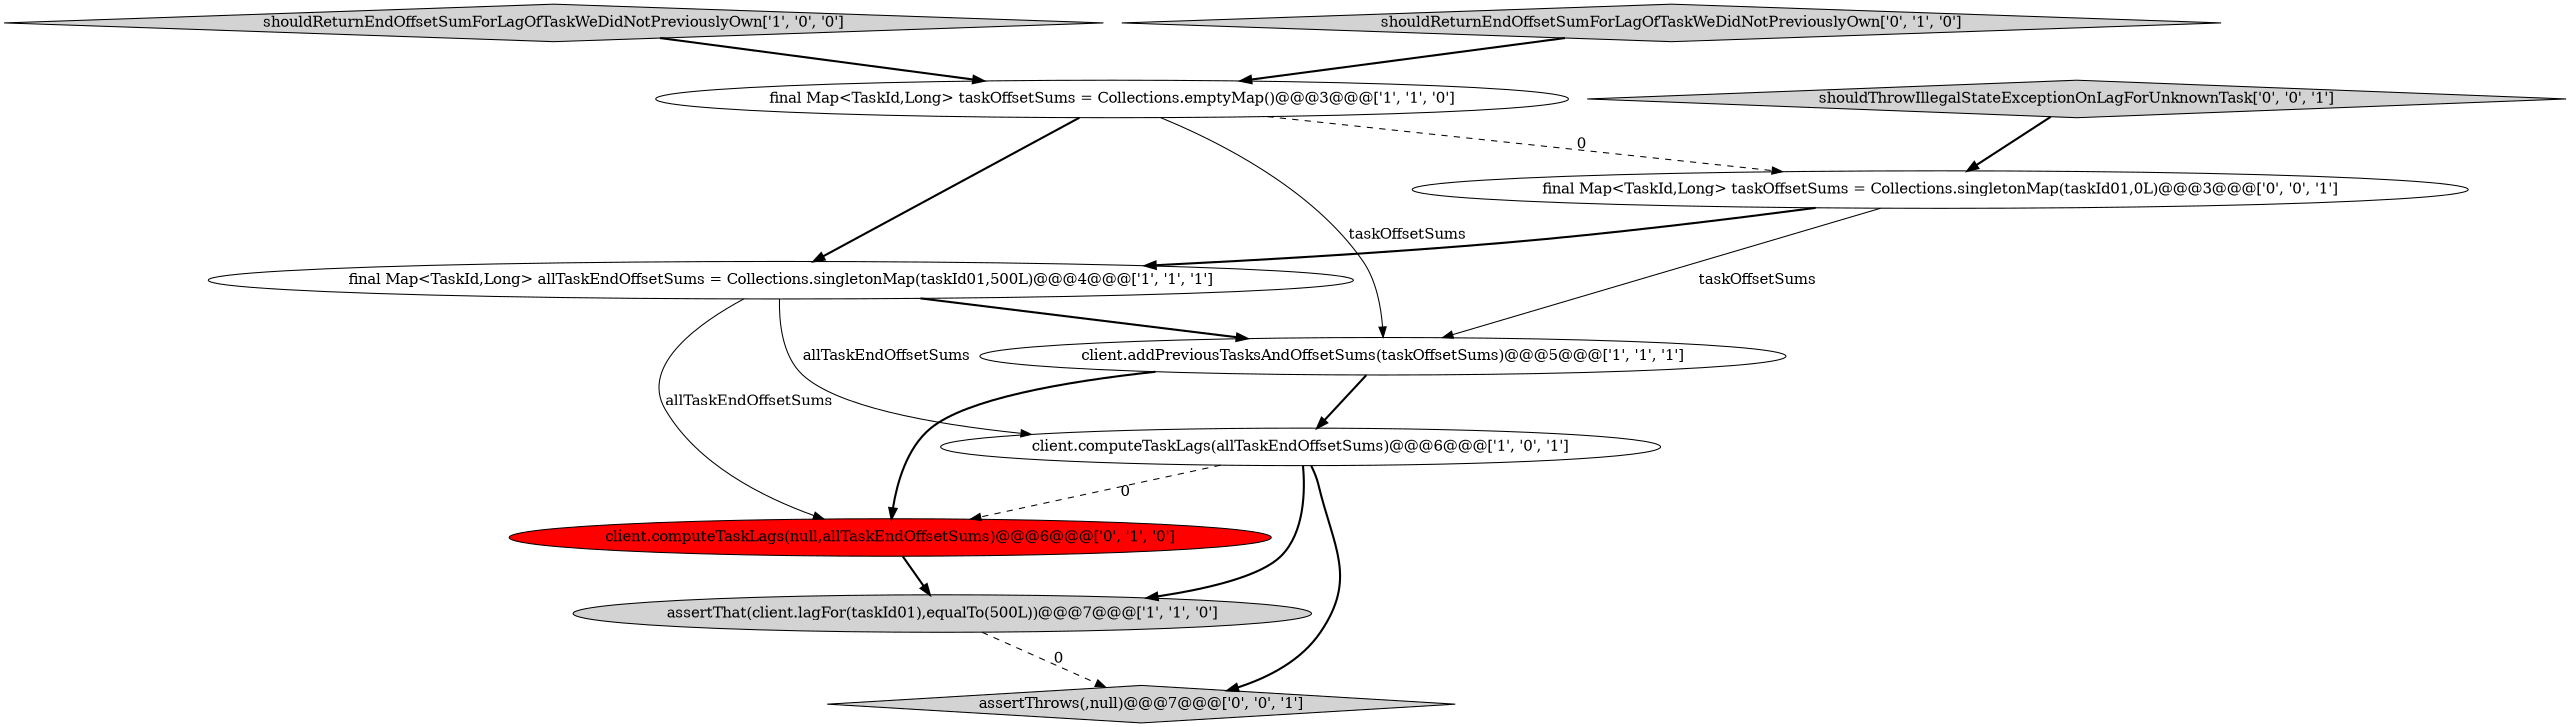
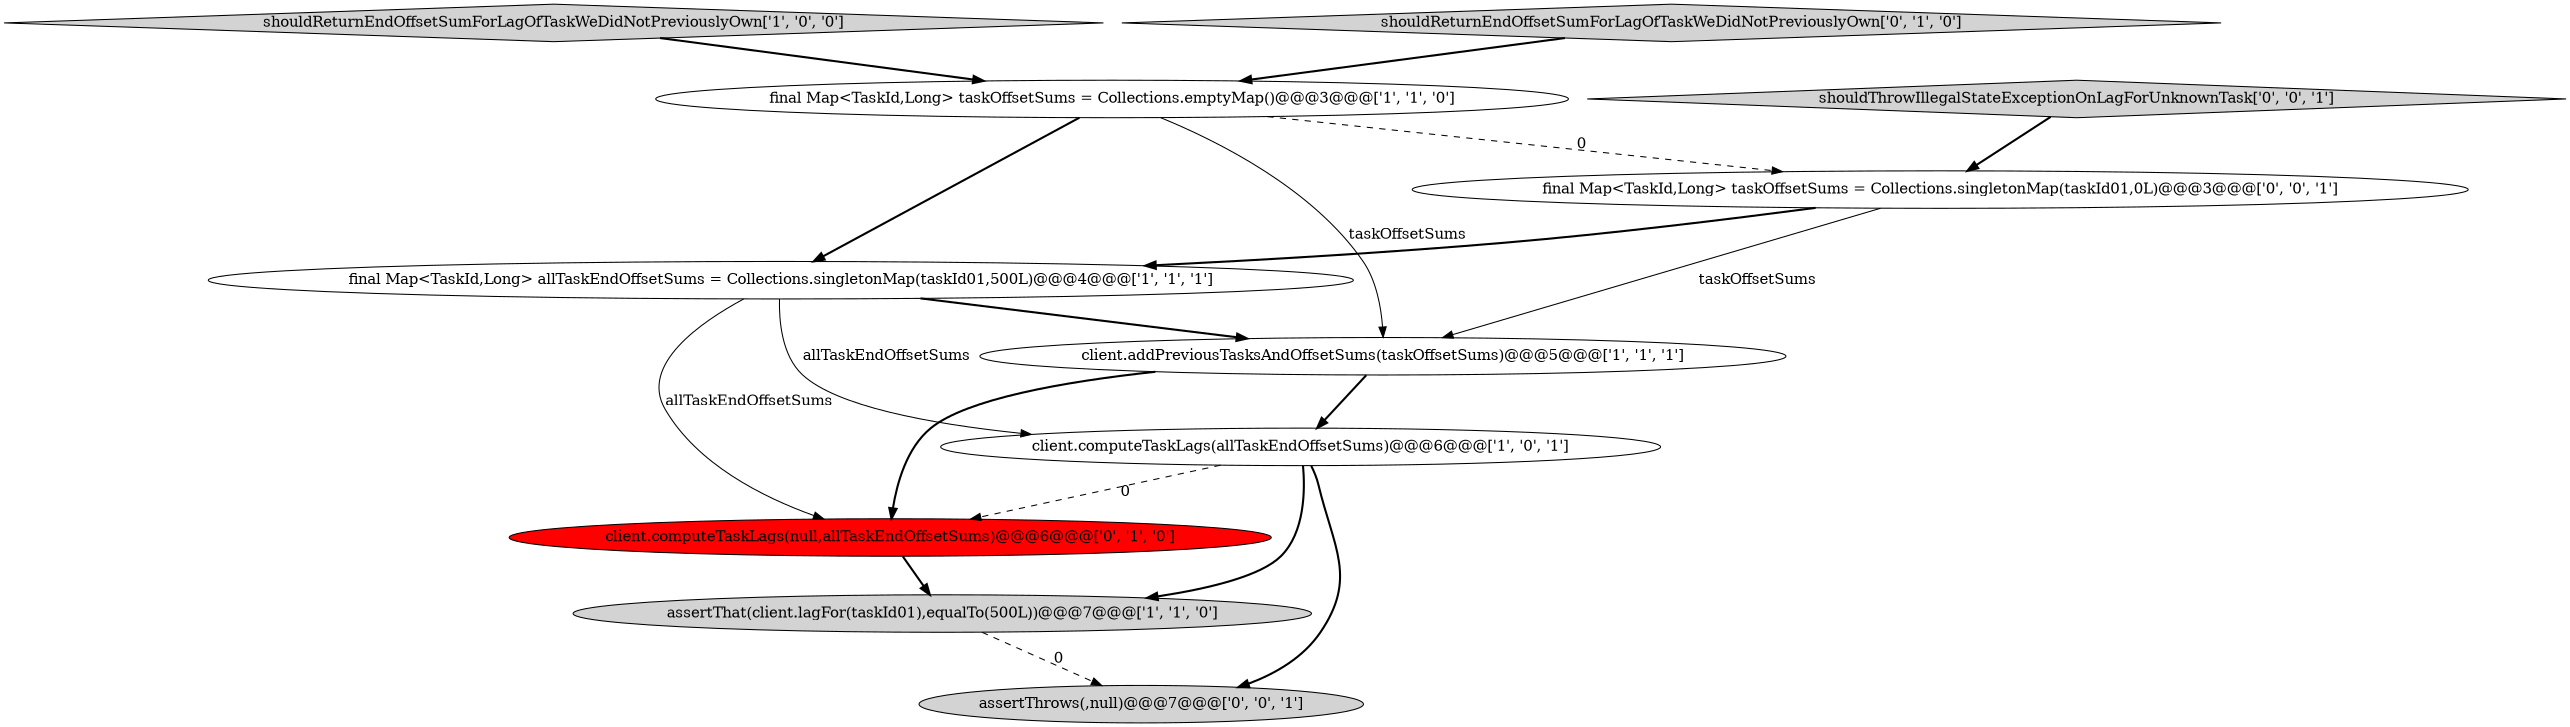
node "assertThrows(,null)@@@7@@@['0', '0', '1']": shape diamond -> ellipse
